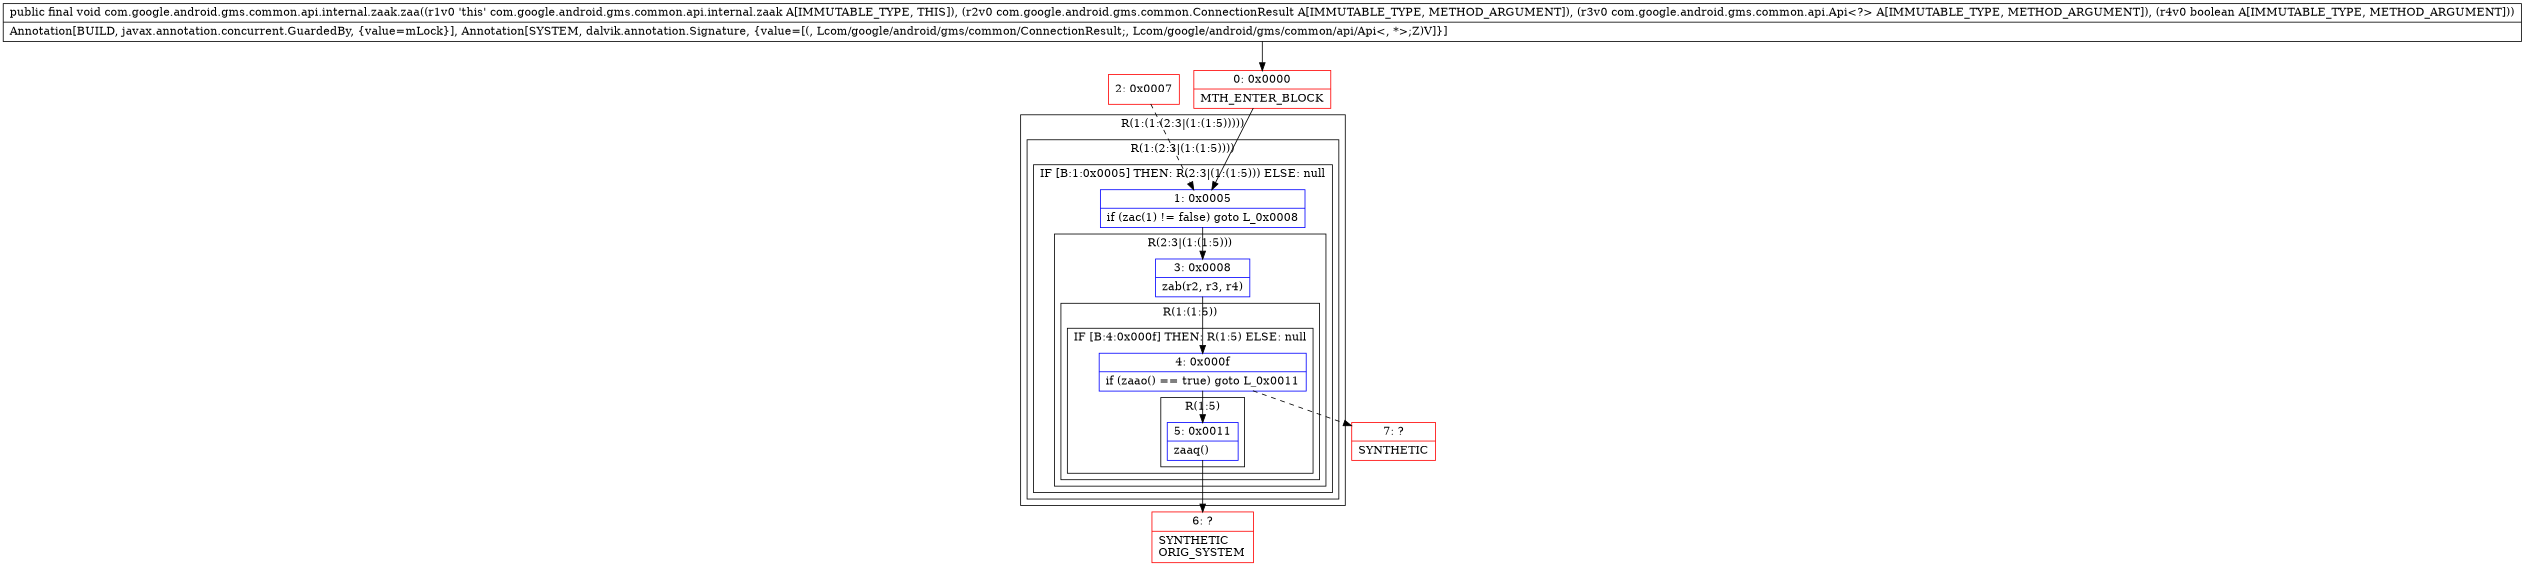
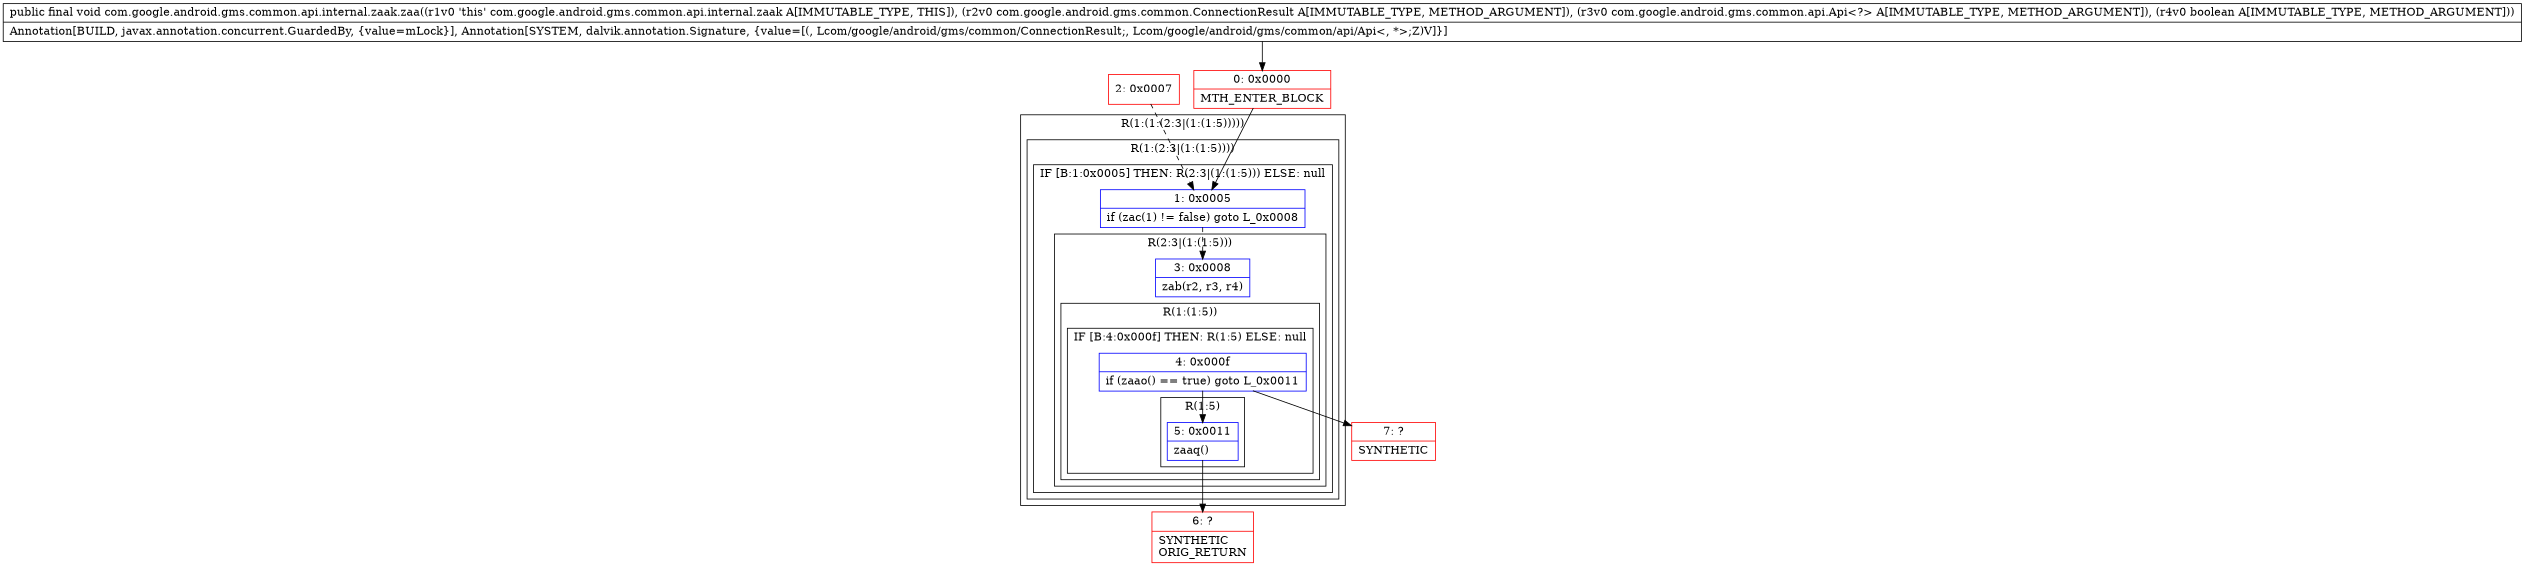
edge "1: 0x0005" -> "3: 0x0008": style solid -> dashed
edge "3: 0x0008" -> "4: 0x000f": removed
edge "4: 0x000f" -> "7: ?": style dashed -> solid
node "6: ?": text "ORIG_SYSTEM" -> "ORIG_RETURN"
